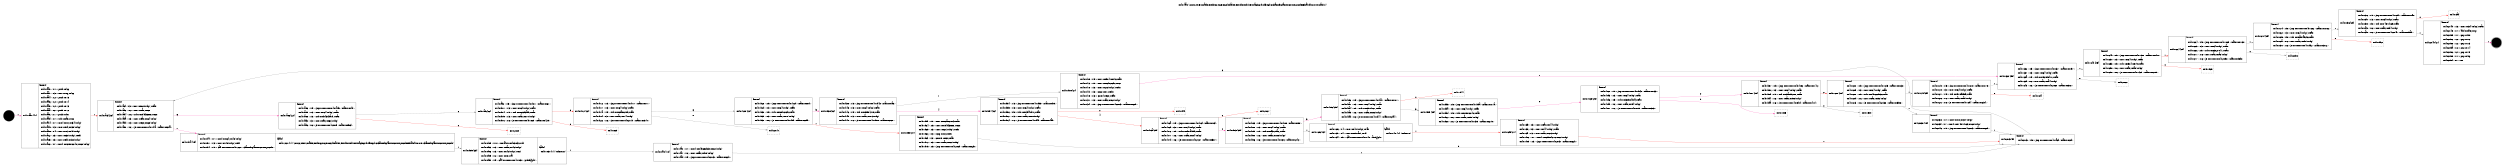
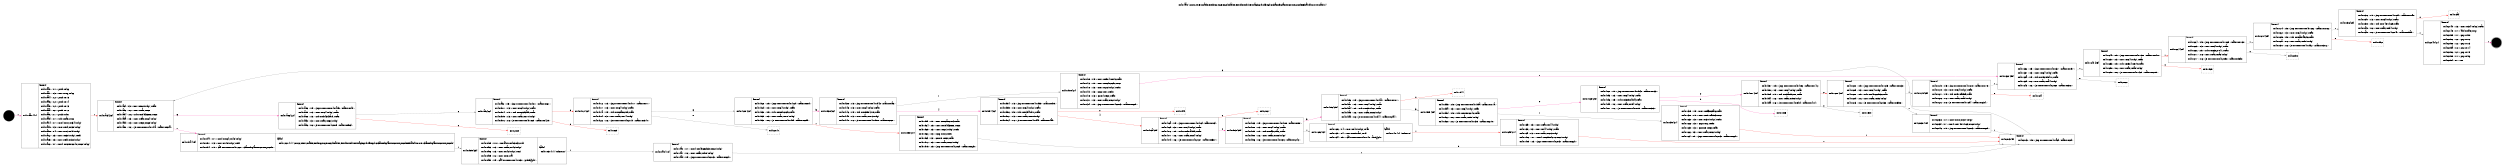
node "0x401cb9 [27]": added
